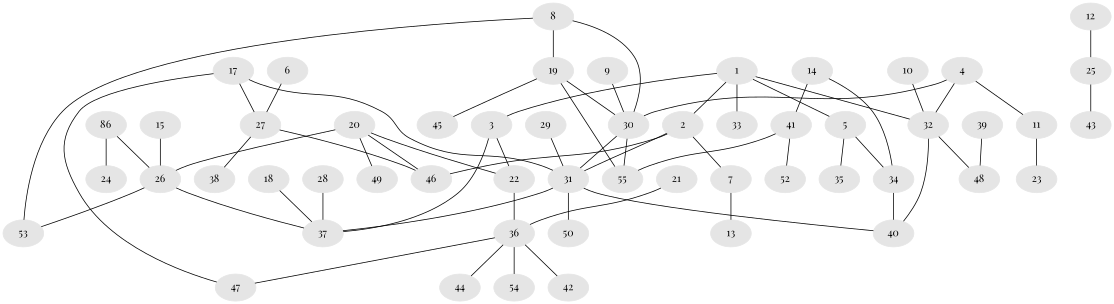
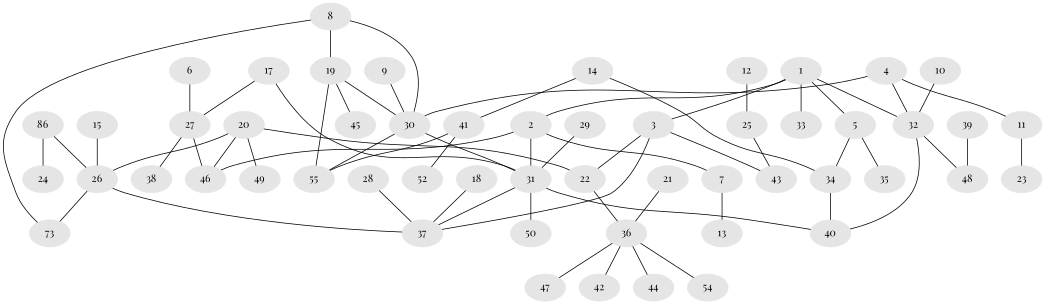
edge "3" -- "43": added
edge "17" -- "47": removed
node "53": label "53" -> "73"
